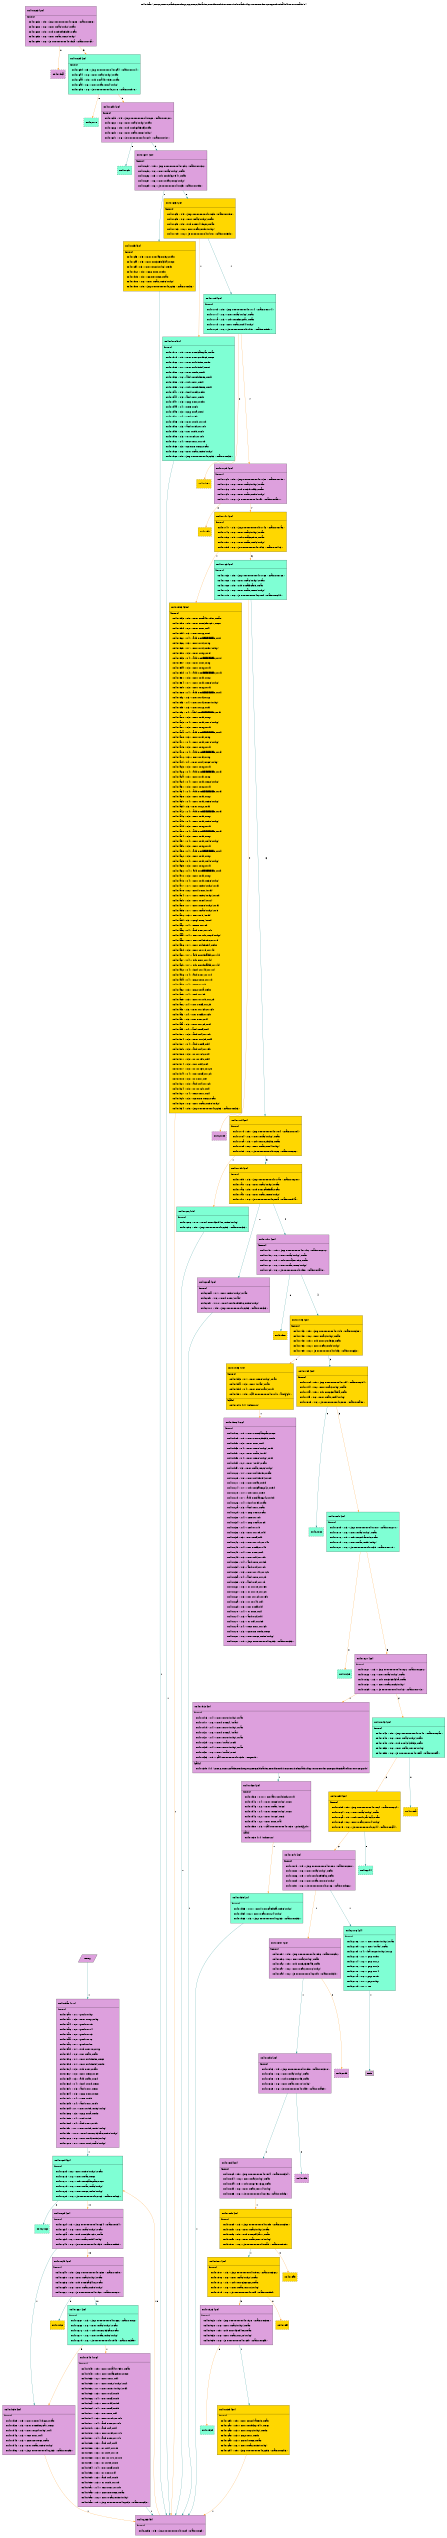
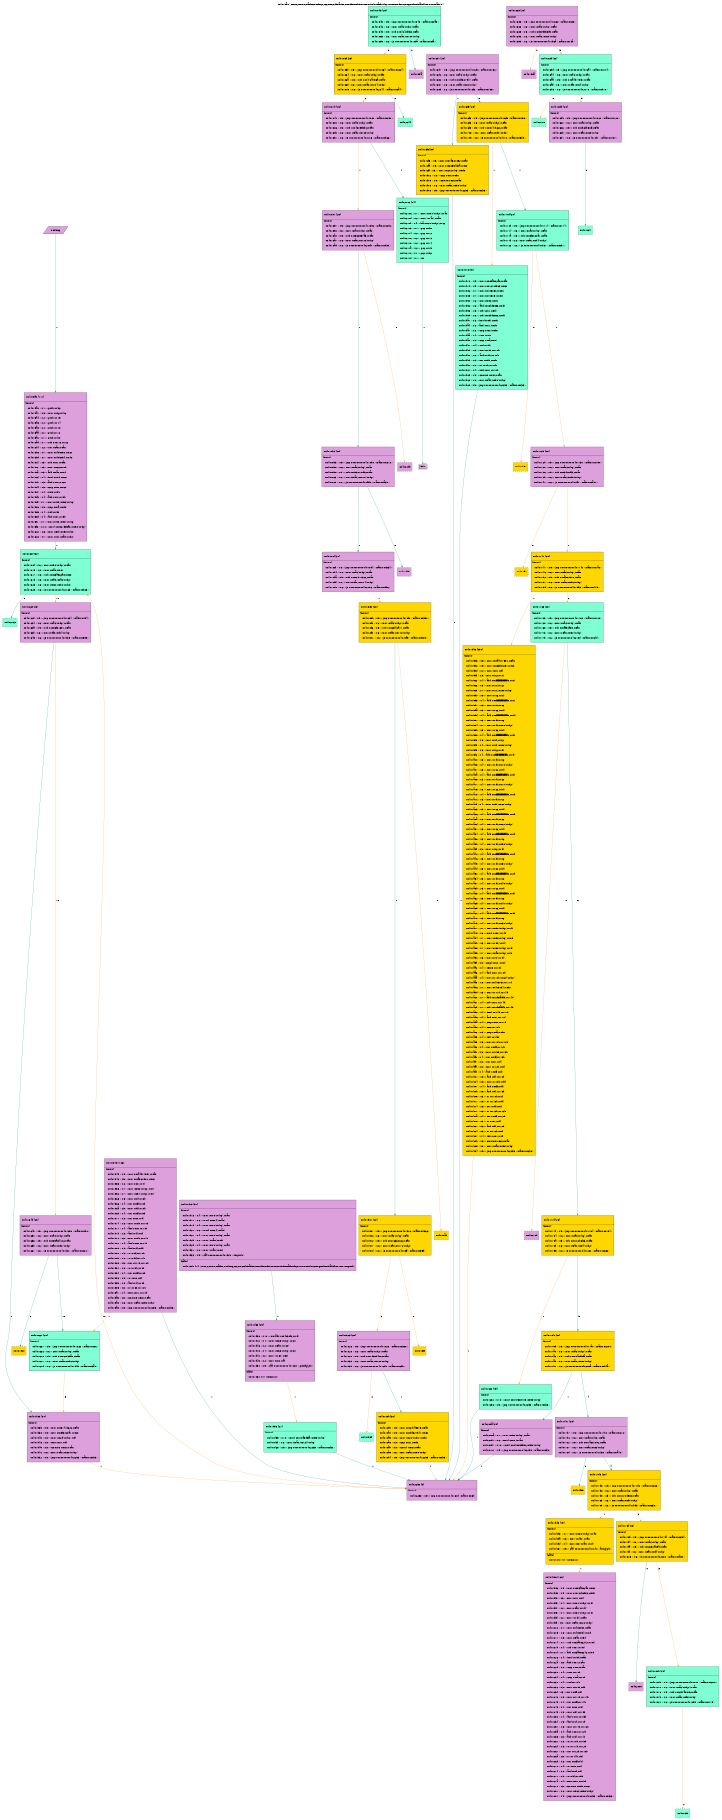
edge "0x4016bb [28]" -> "0x4016d7 [28]": removed, label "9"
edge "0x4017d3 [28]" -> "0x4017ef [28]": color teal -> darkorange
node "0x402080": fillcolor aquamarine -> plum
node "0x401827 [28]": removed
node "0x401e9a": fillcolor gold -> plum
node "Entry": label "Entry" -> "Desktop"
edge "0x401667 [28]" -> "0x401949 [106]": reversed
